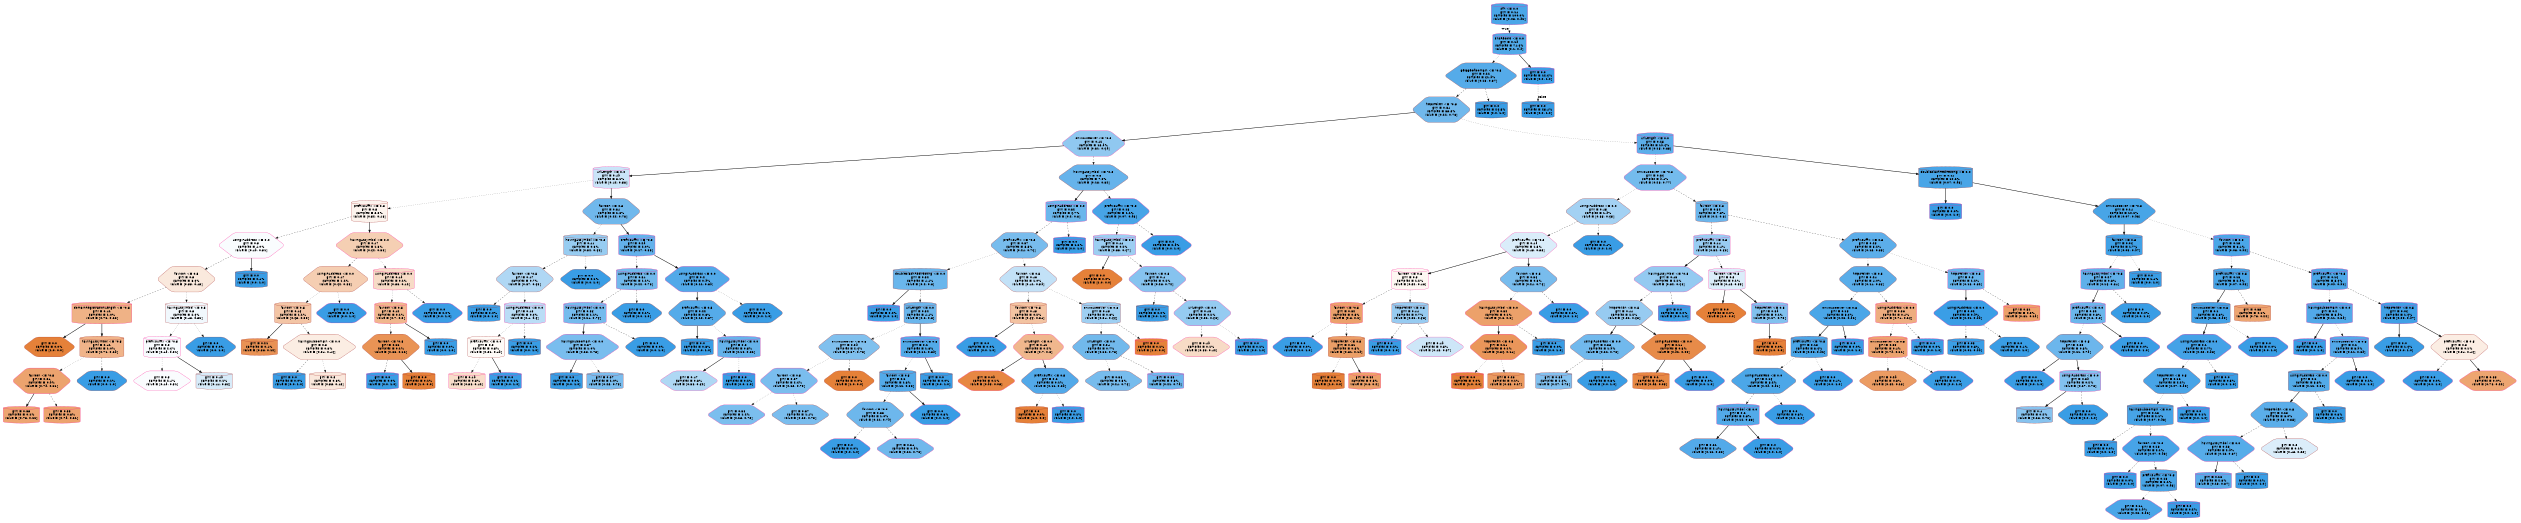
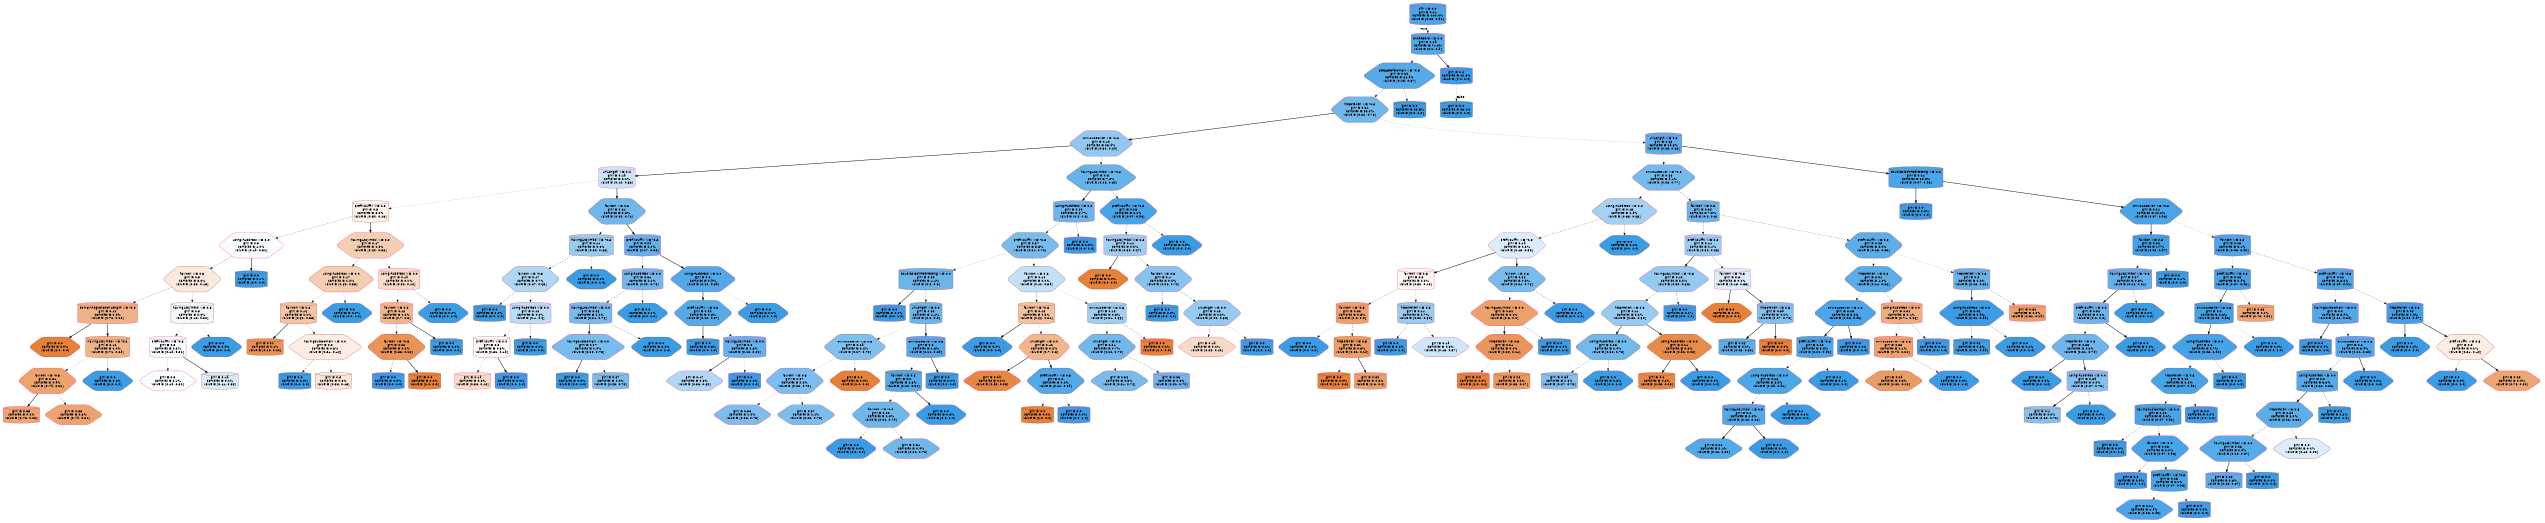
node "gini = 0.26 samples = 0.1% value = [0.15, 0.85]": added
node "gini = 0.33 samples = 0.8% value = [0.79, 0.21]": shape cylinder -> hexagon
